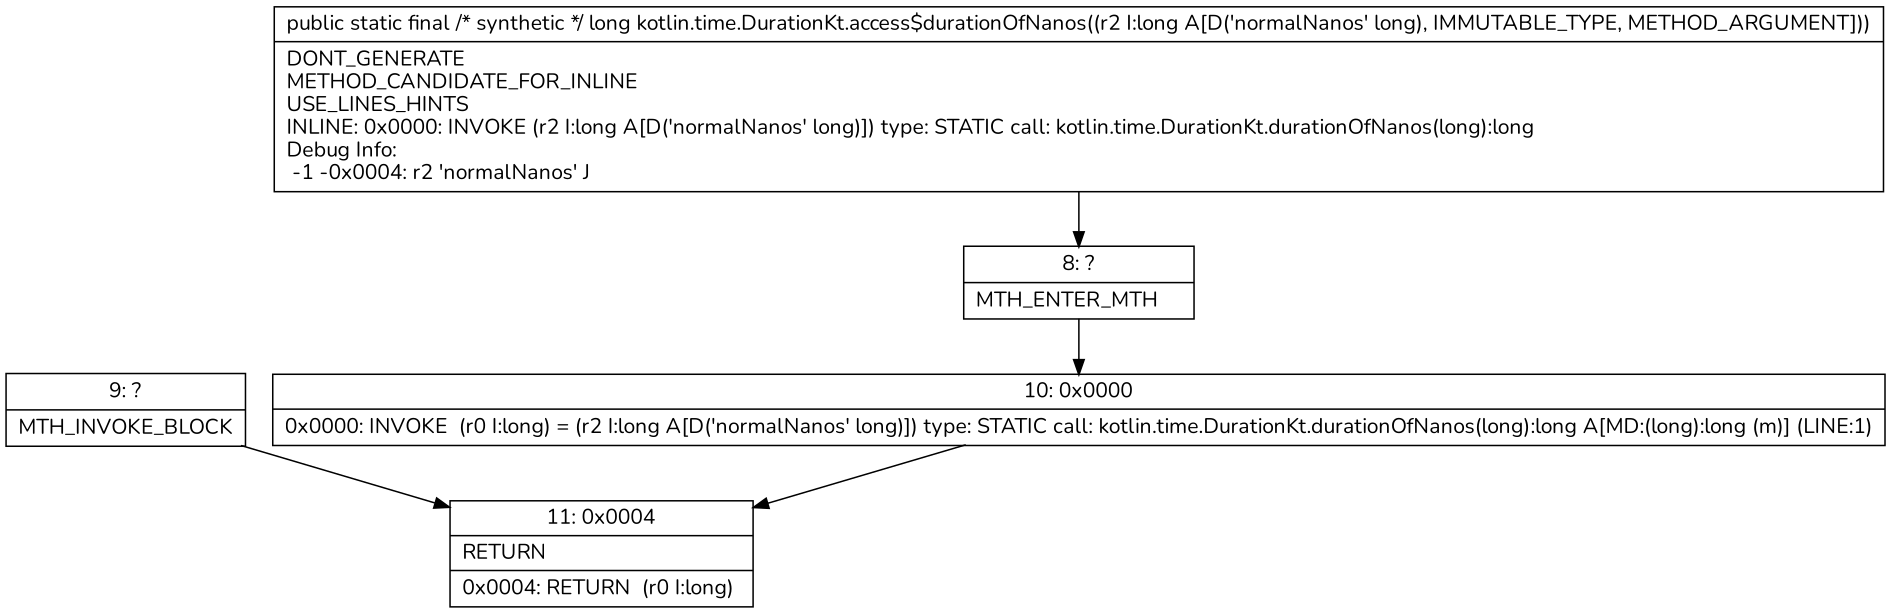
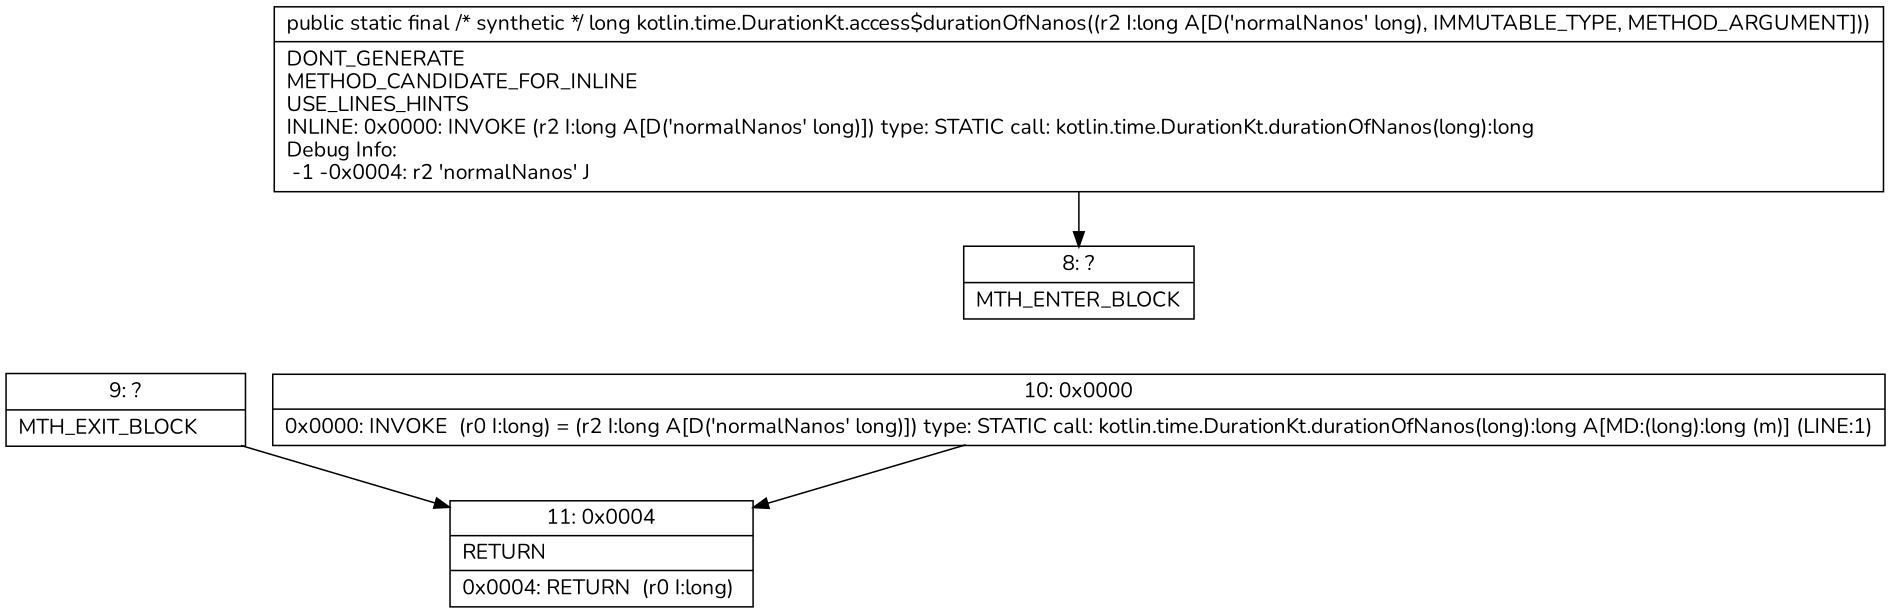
node "8: ?": text "MTH_ENTER_MTH" -> "MTH_ENTER_BLOCK"
edge "8: ?" -> "10: 0x0000": removed
node "9: ?": text "MTH_INVOKE_BLOCK" -> "MTH_EXIT_BLOCK"
